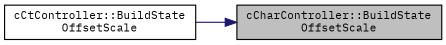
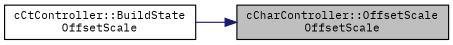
node "cCharController::BuildState OffsetScale": label "cCharController::BuildState OffsetScale" -> "cCharController::OffsetScale OffsetScale"
